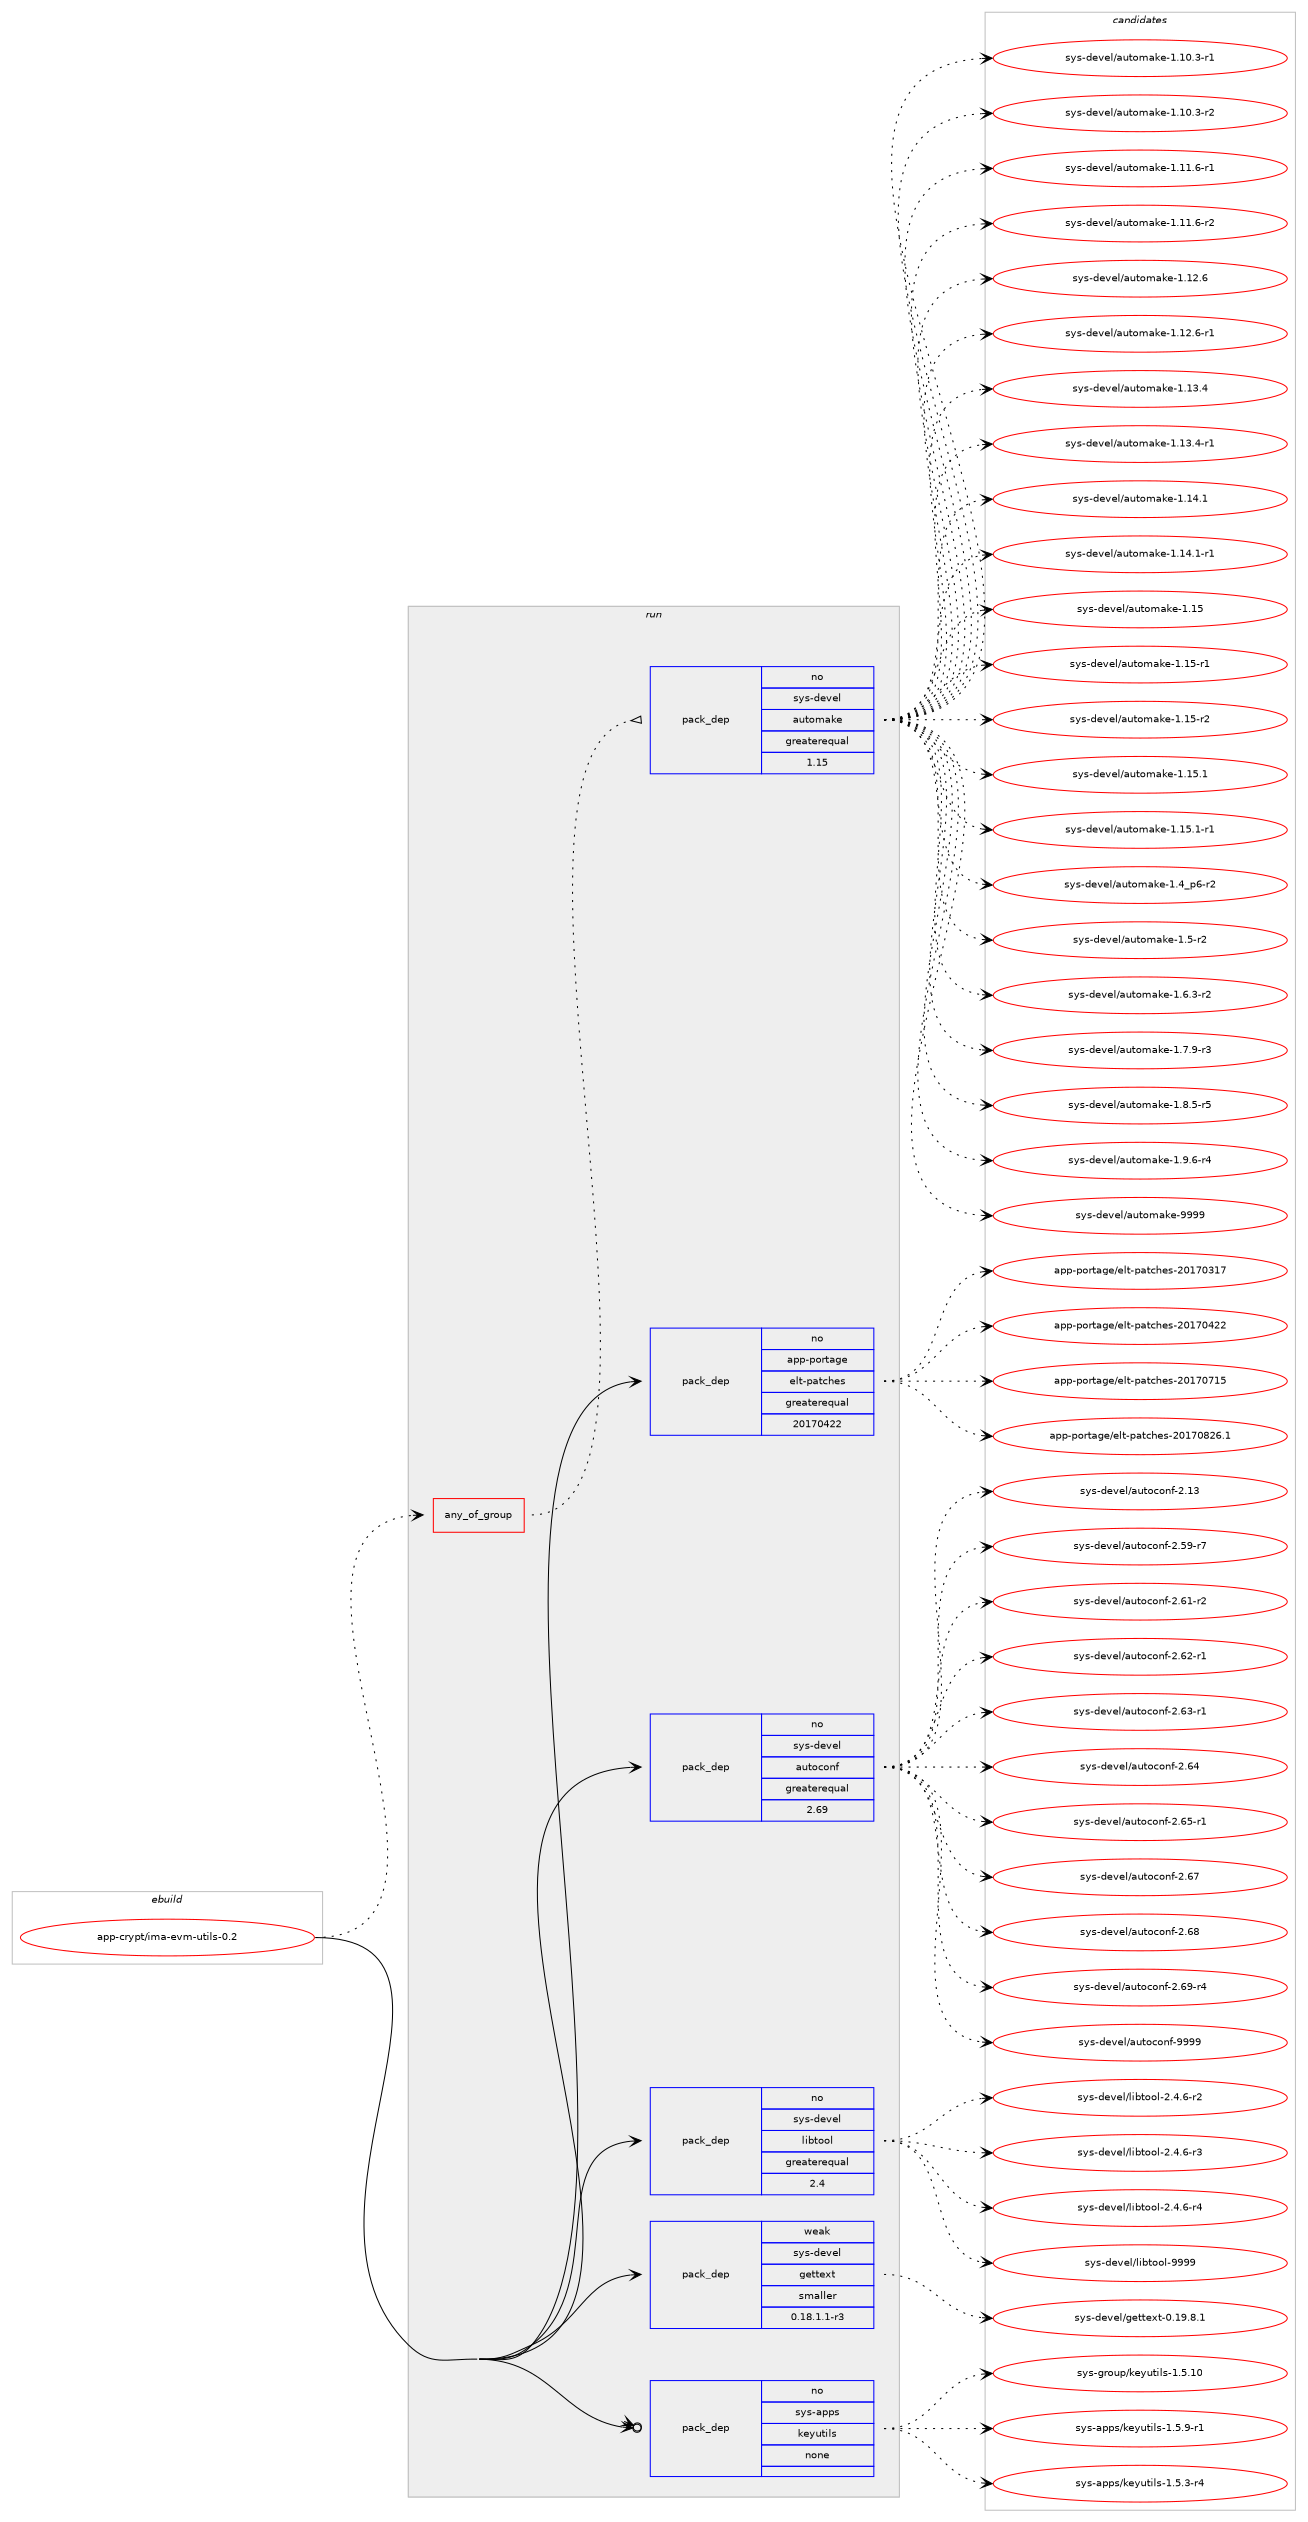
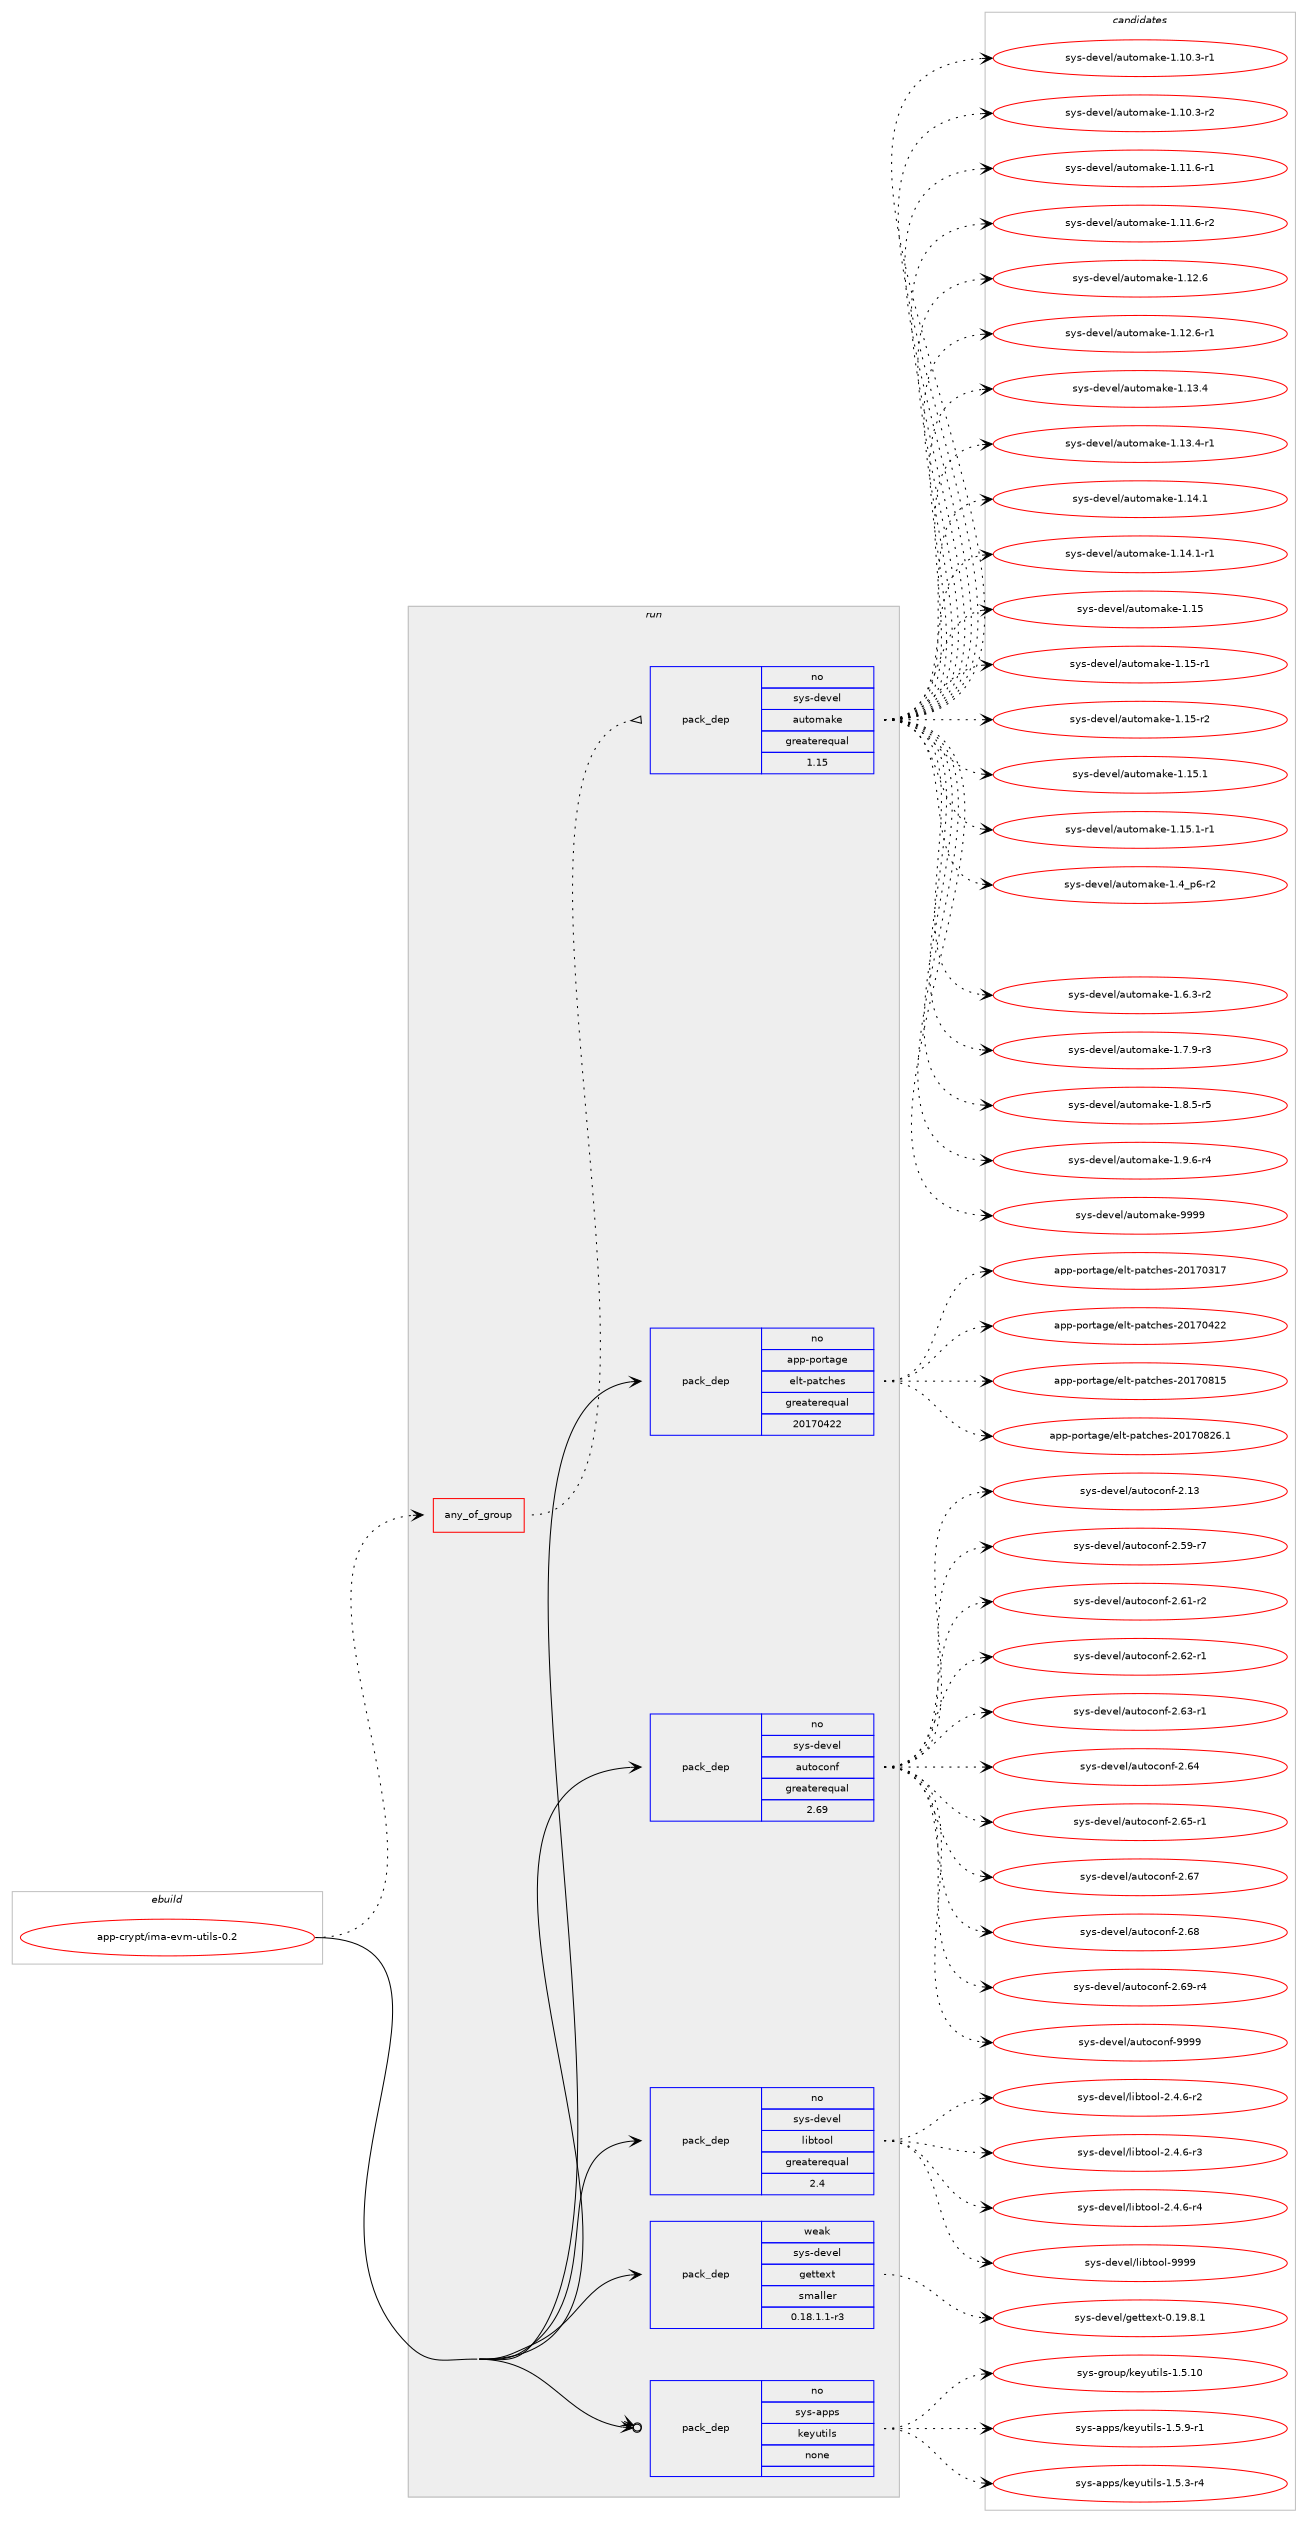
node "sys-devel/automake-1.5-r2": removed
node "app-portage/elt-patches-20170715": label "app-portage/elt-patches-20170715" -> "app-portage/elt-patches-20170815"
